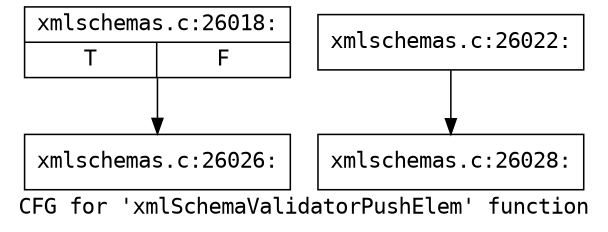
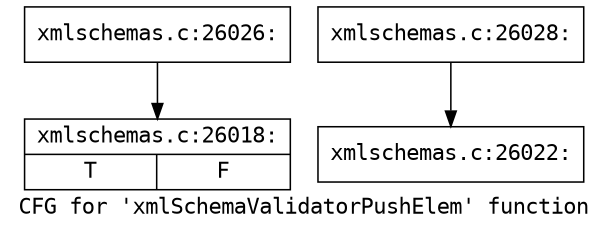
edge "xmlschemas.c:26022:" -> "xmlschemas.c:26028:": reversed
edge "xmlschemas.c:26018:" -> "xmlschemas.c:26026:": reversed
